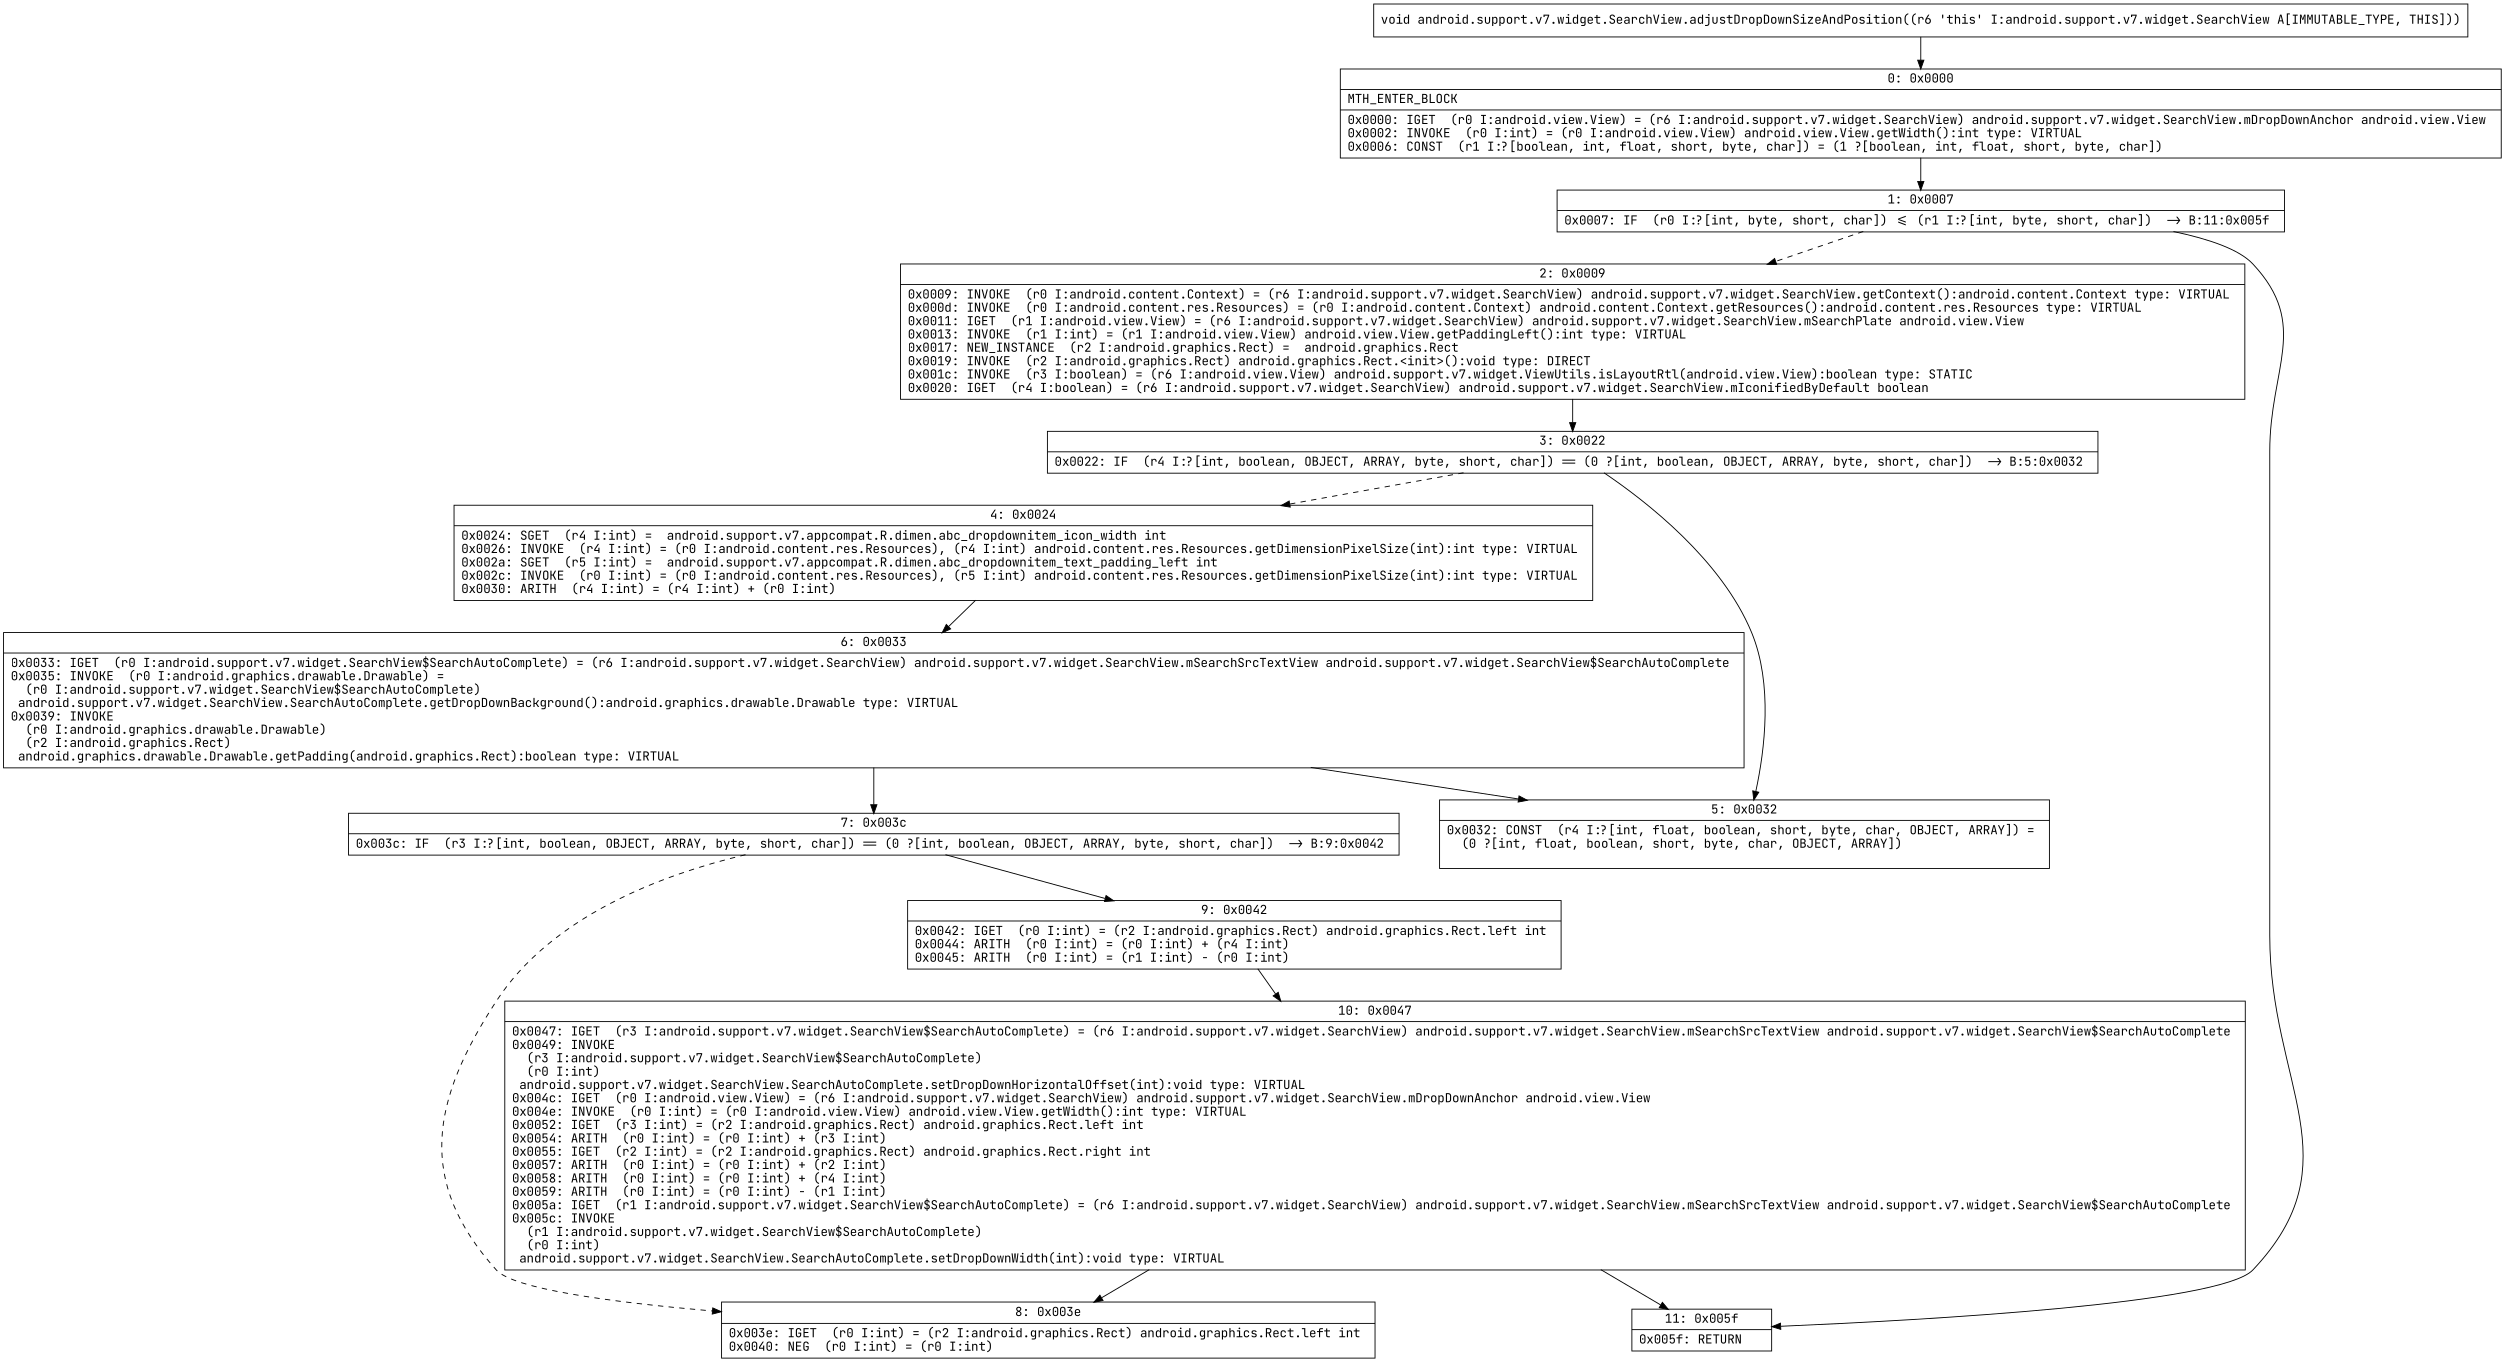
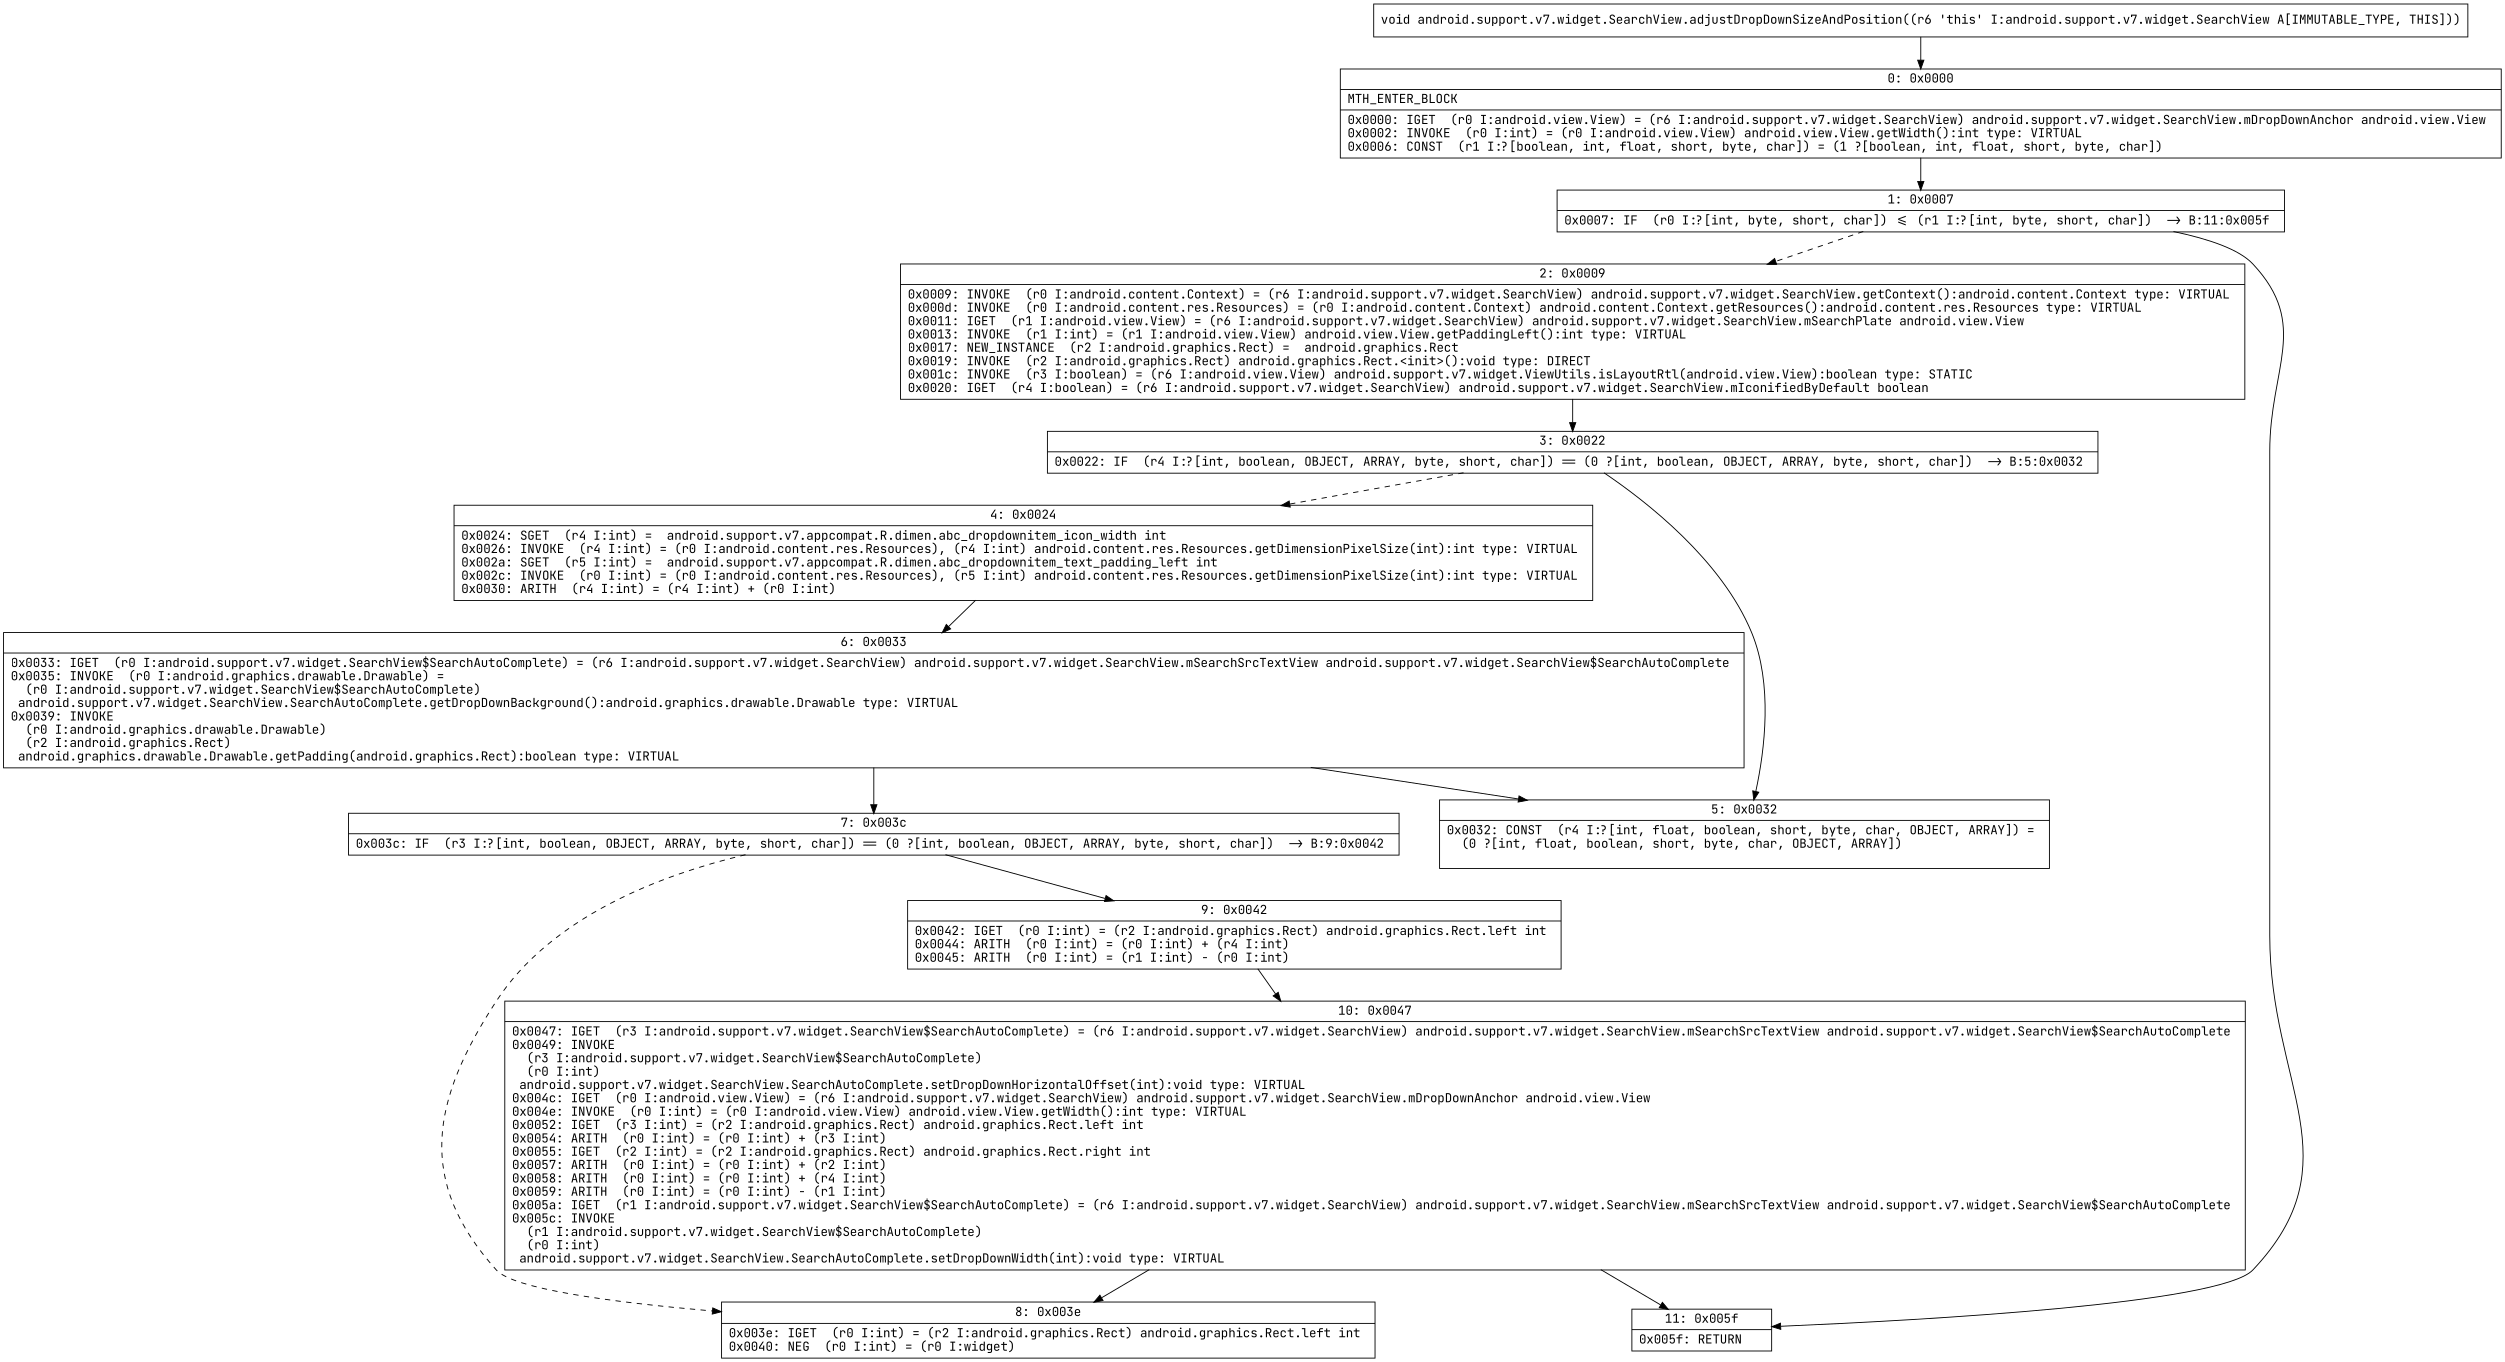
node "8: 0x003e": text "0x0040: NEG  (r0 I:int) = (r0 I:int)" -> "0x0040: NEG  (r0 I:int) = (r0 I:widget)"
